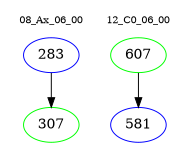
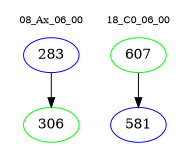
cluster "12_C0_06_00": label "12_C0_06_00" -> "18_C0_06_00"
node "307": label "307" -> "306"
